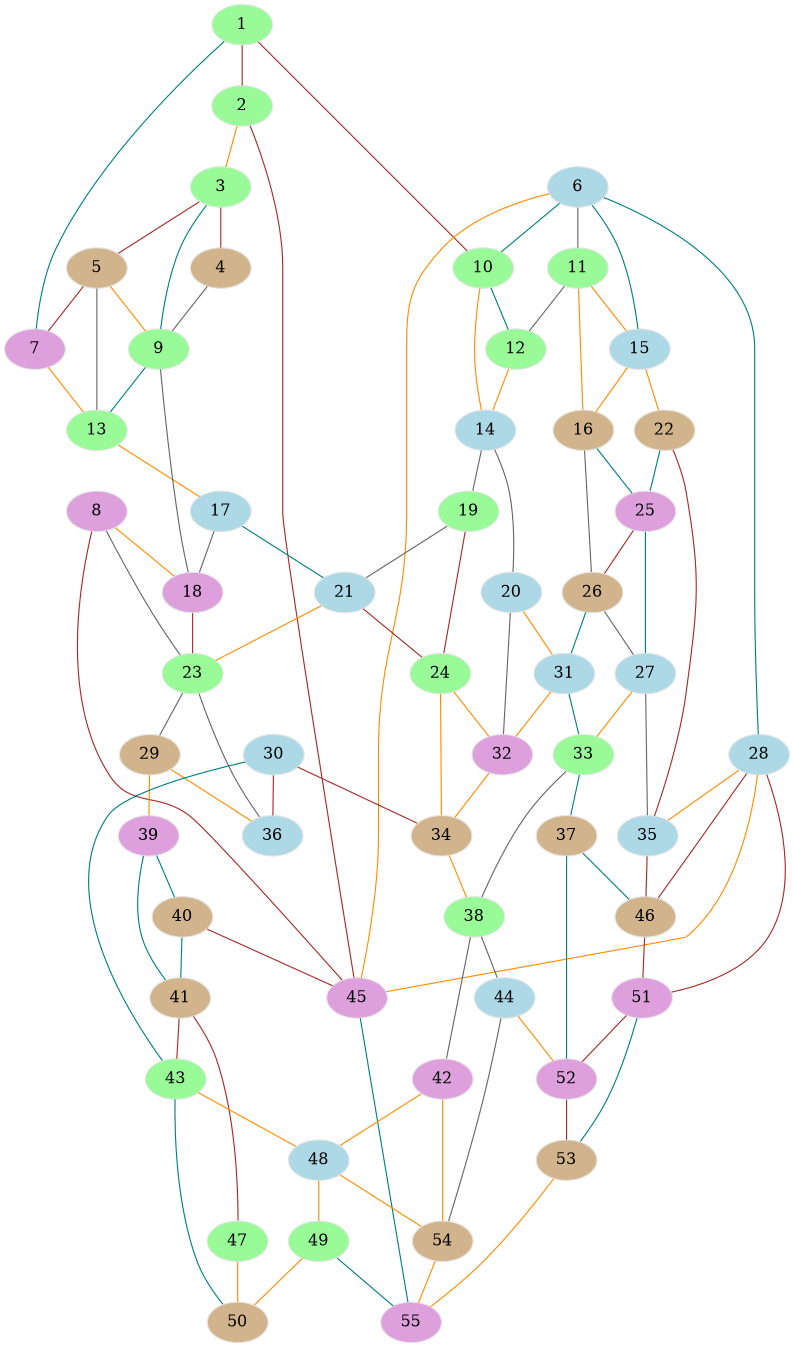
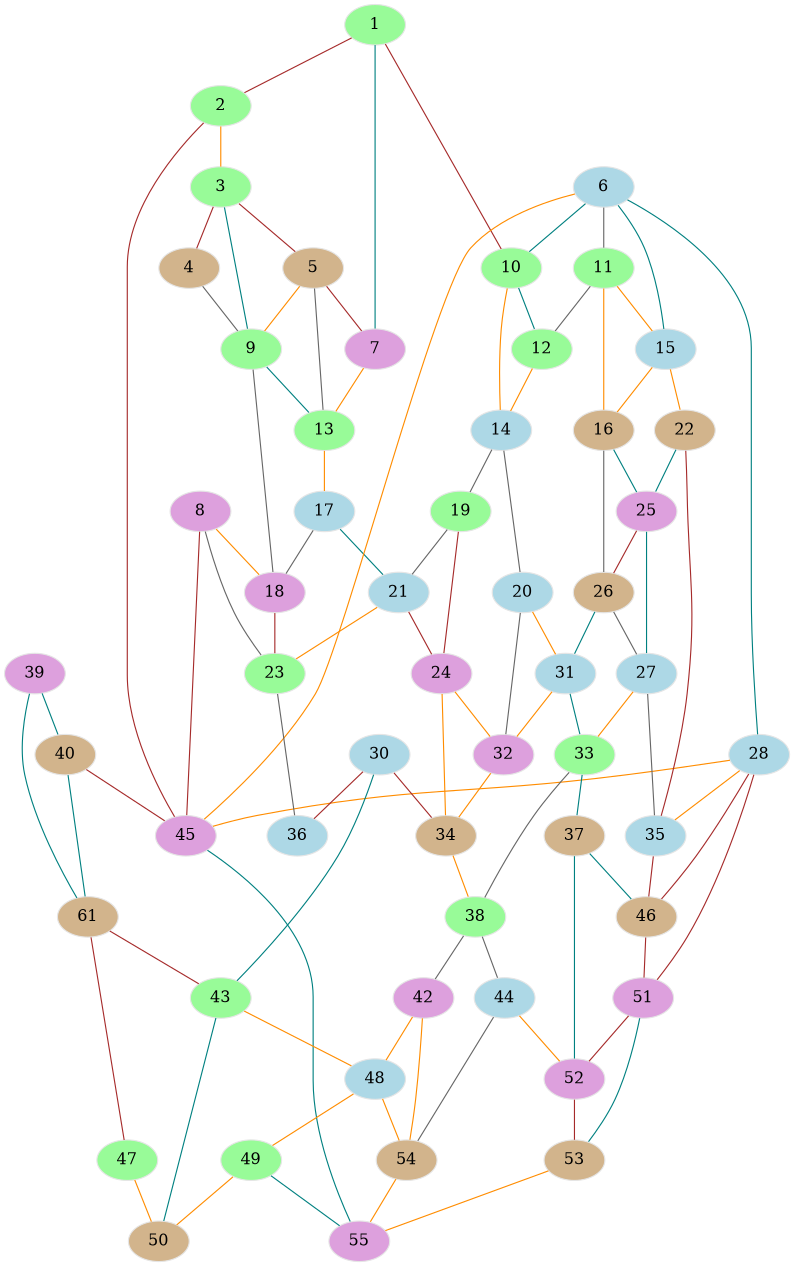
node "24": fillcolor palegreen -> plum
node "29": removed
node "41": label "41" -> "61"
